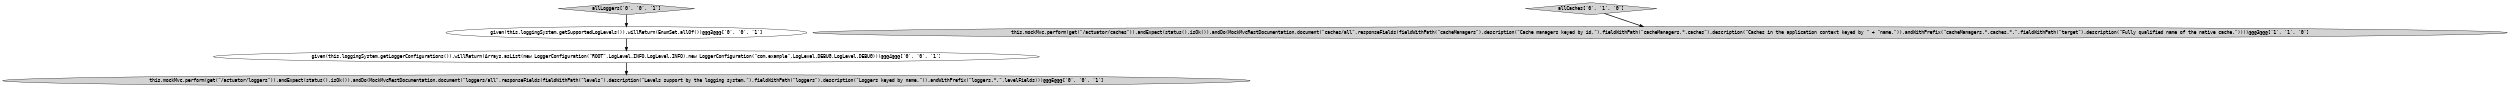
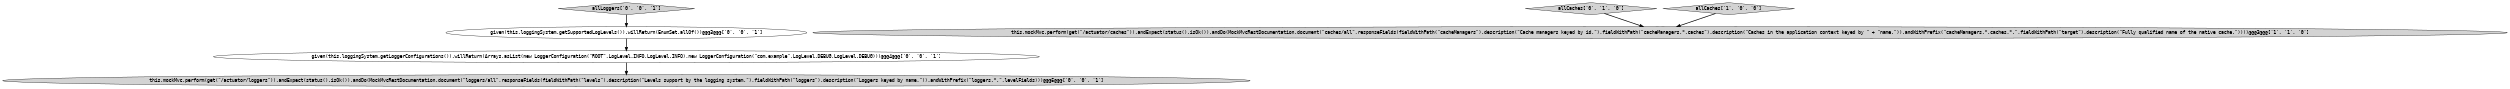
node "allCaches['1', '0', '0']": added
